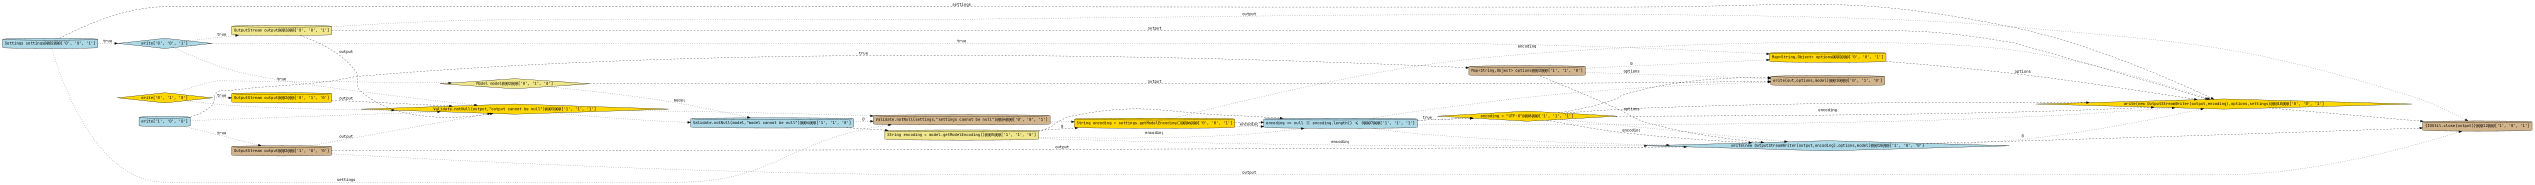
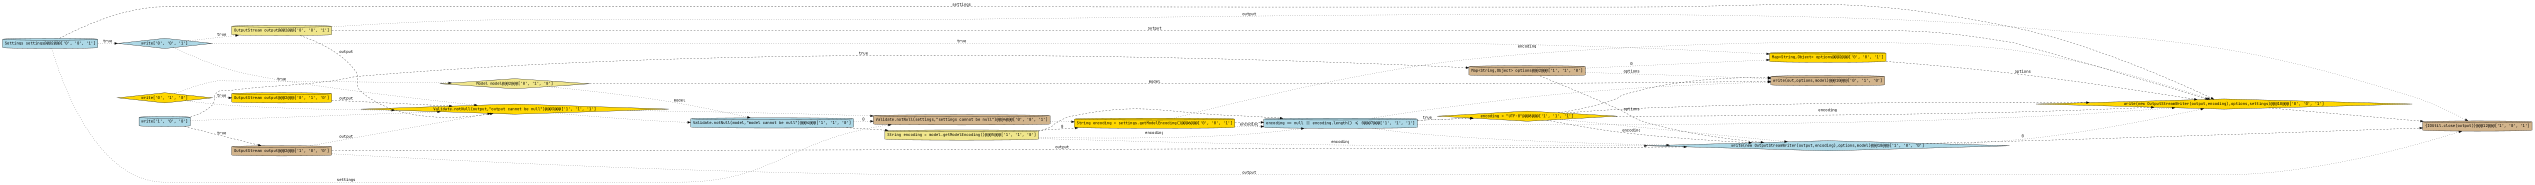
edge "Model model@@@2@@@['0', '1', '0']" -> "write(out,options,model)@@@10@@@['0', '1', '0']": label "output" -> "model"
edge "write['1', '0', '0']" -> "OutputStream output@@@2@@@['1', '0', '0']": style dotted -> dashed
